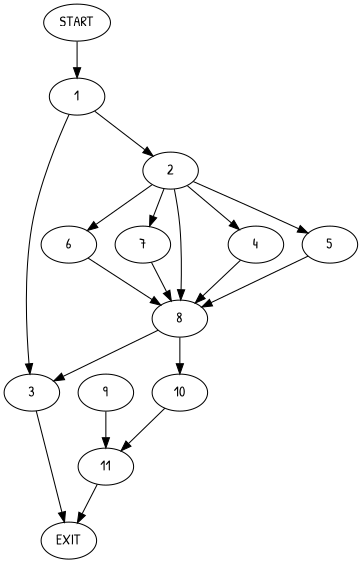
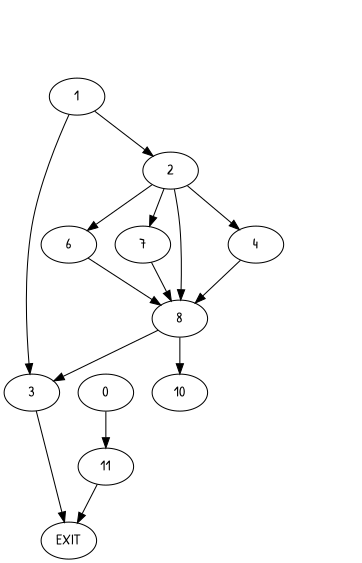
node "START": removed
node "5": removed
node "9": label "9" -> "0"
edge "10" -> "11": removed
